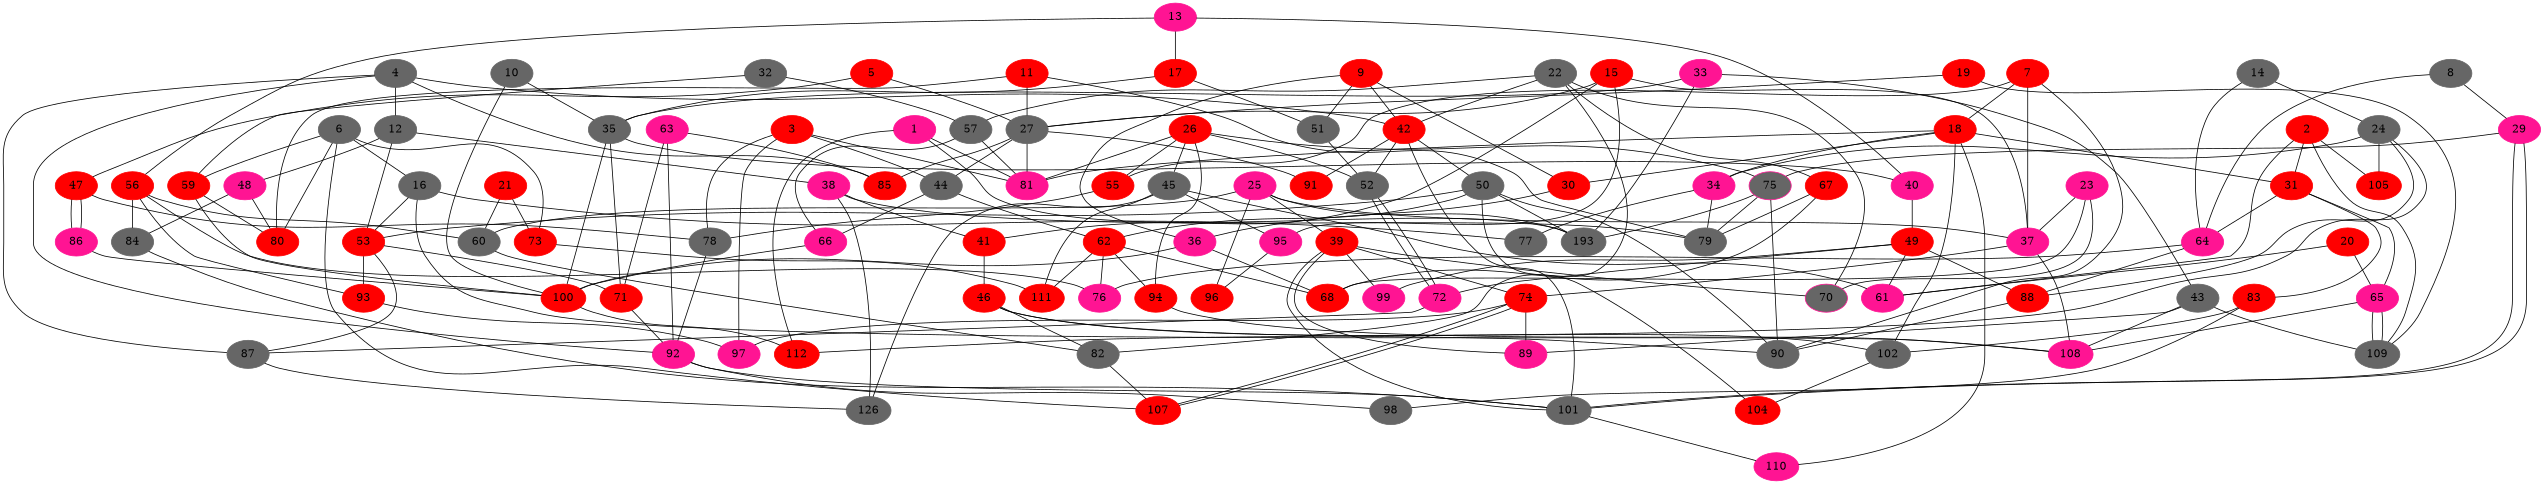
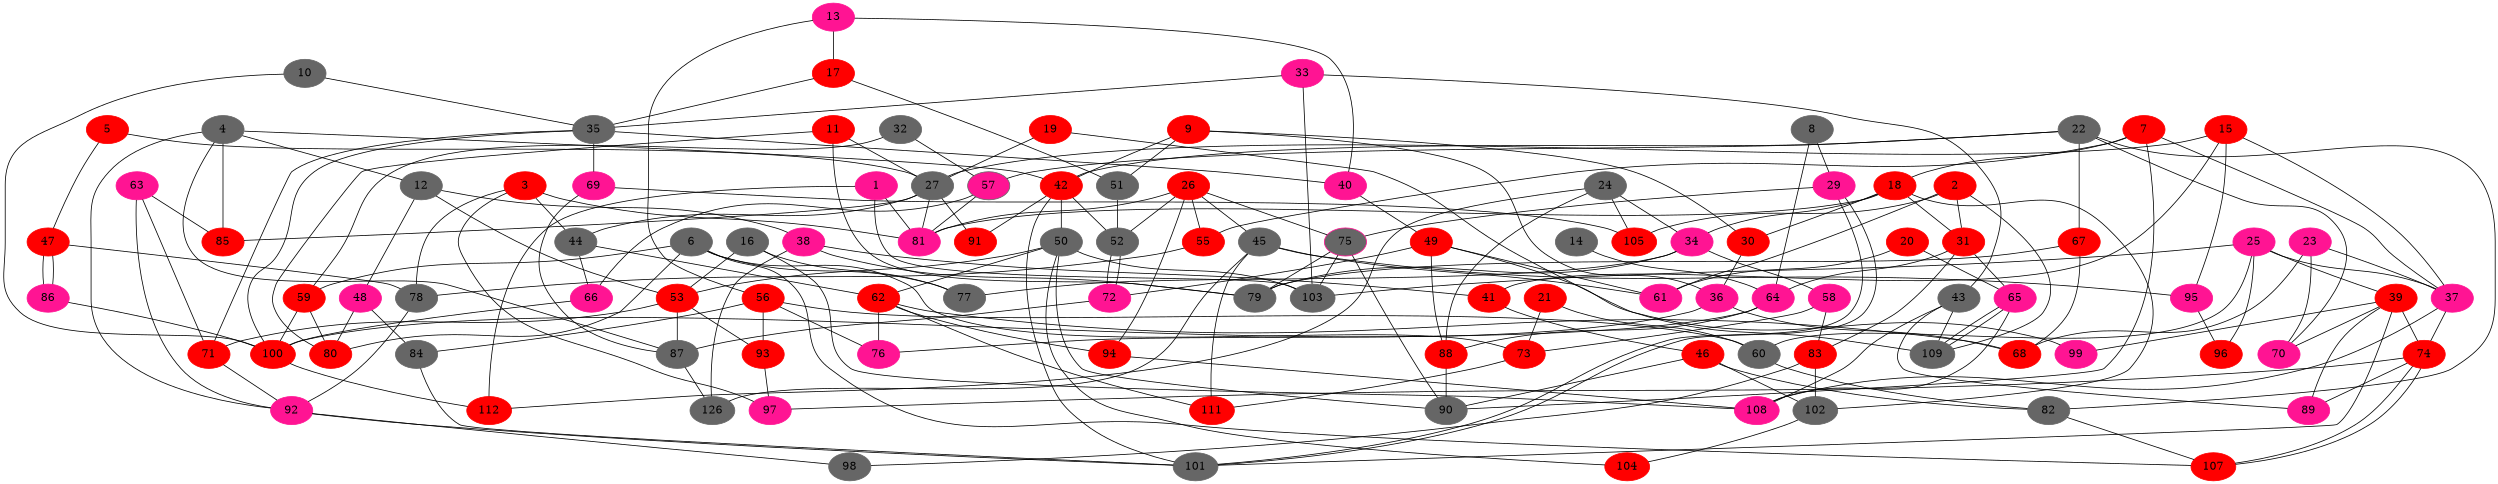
edge "14" -- "24": removed
node "57": fillcolor gray40 -> deeppink
edge "6" -- "16": now "6" -- "77"
node "69": added
node "193": label "193" -> "103"
node "70": fillcolor gray40 -> deeppink
node "58": added
node "110": removed
